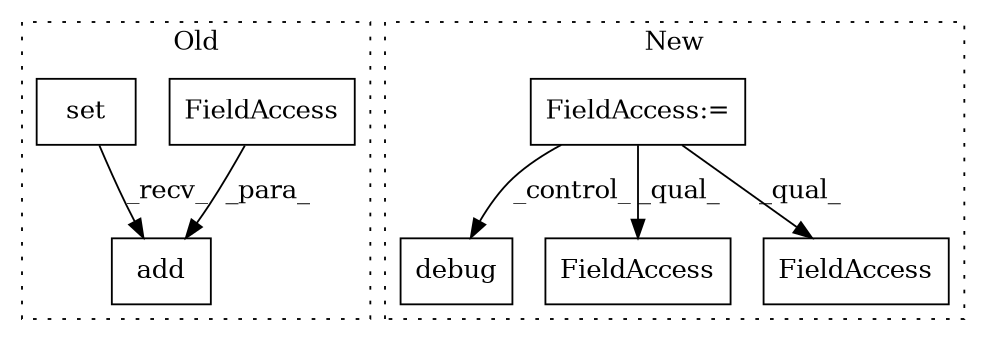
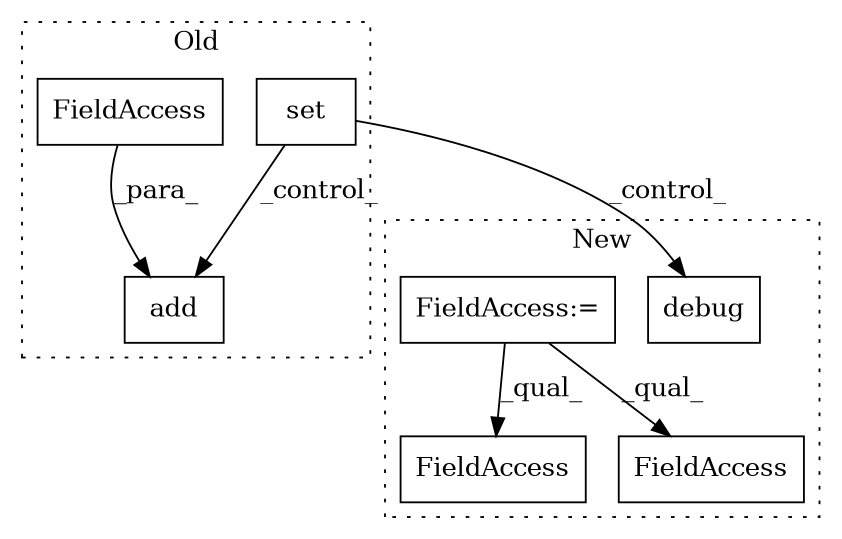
edge "FieldAccess:=" -> "debug": now "set" -> "debug"
edge "set" -> "add": label "_recv_" -> "_control_"
